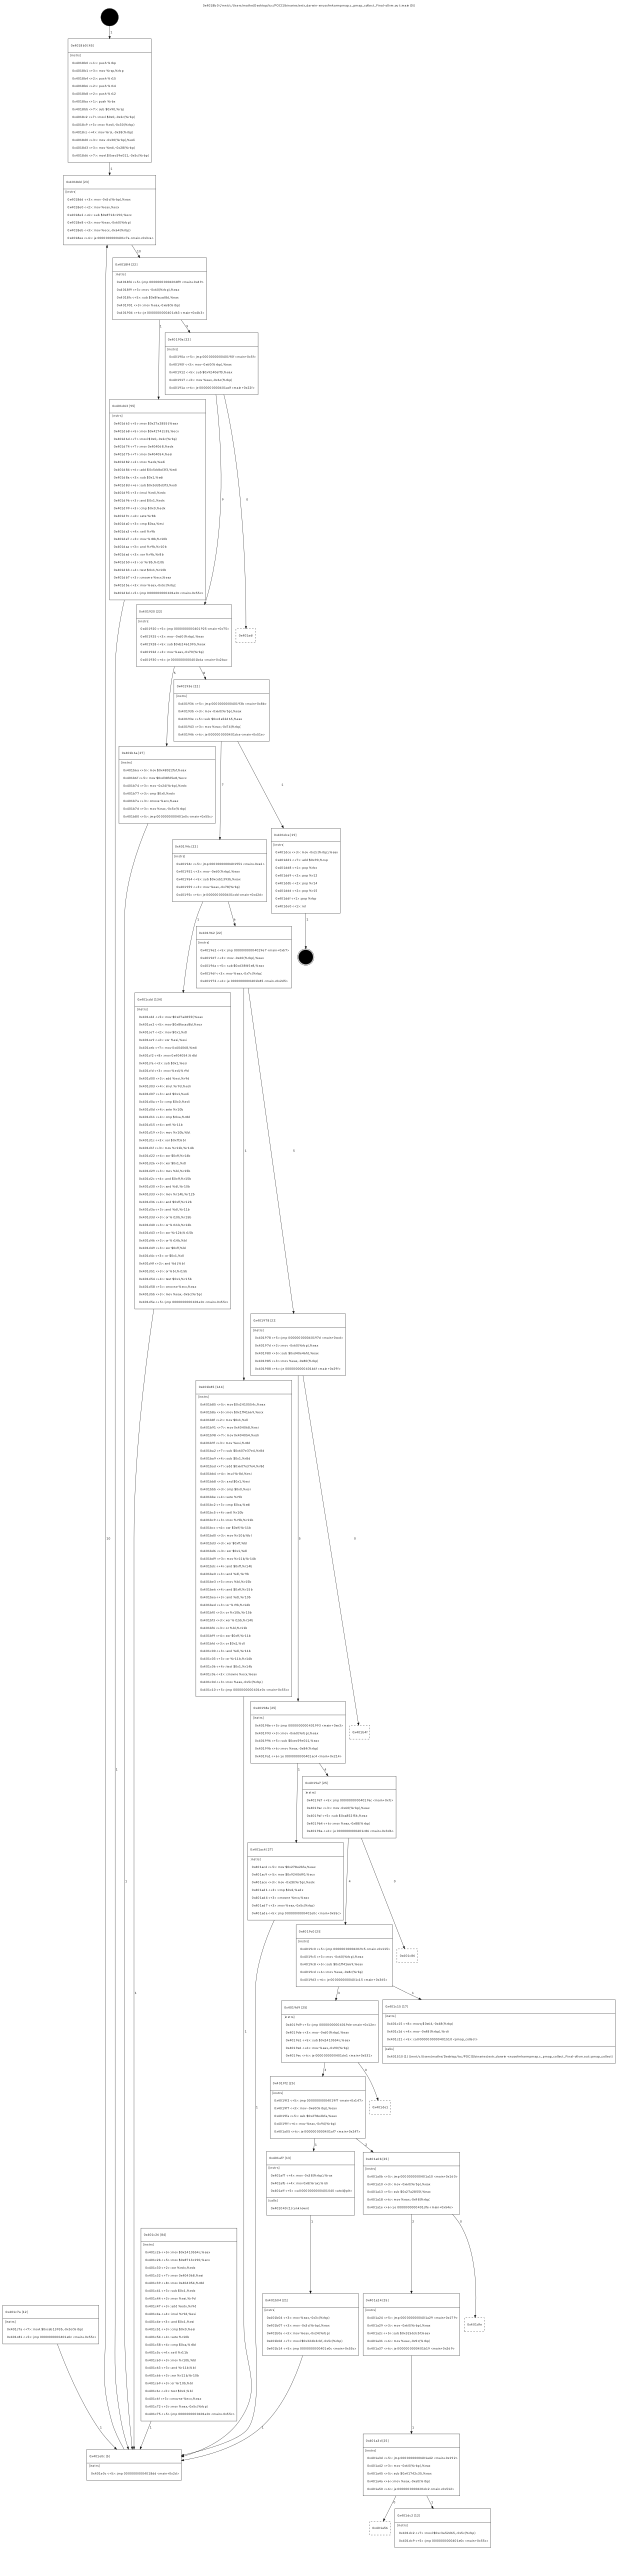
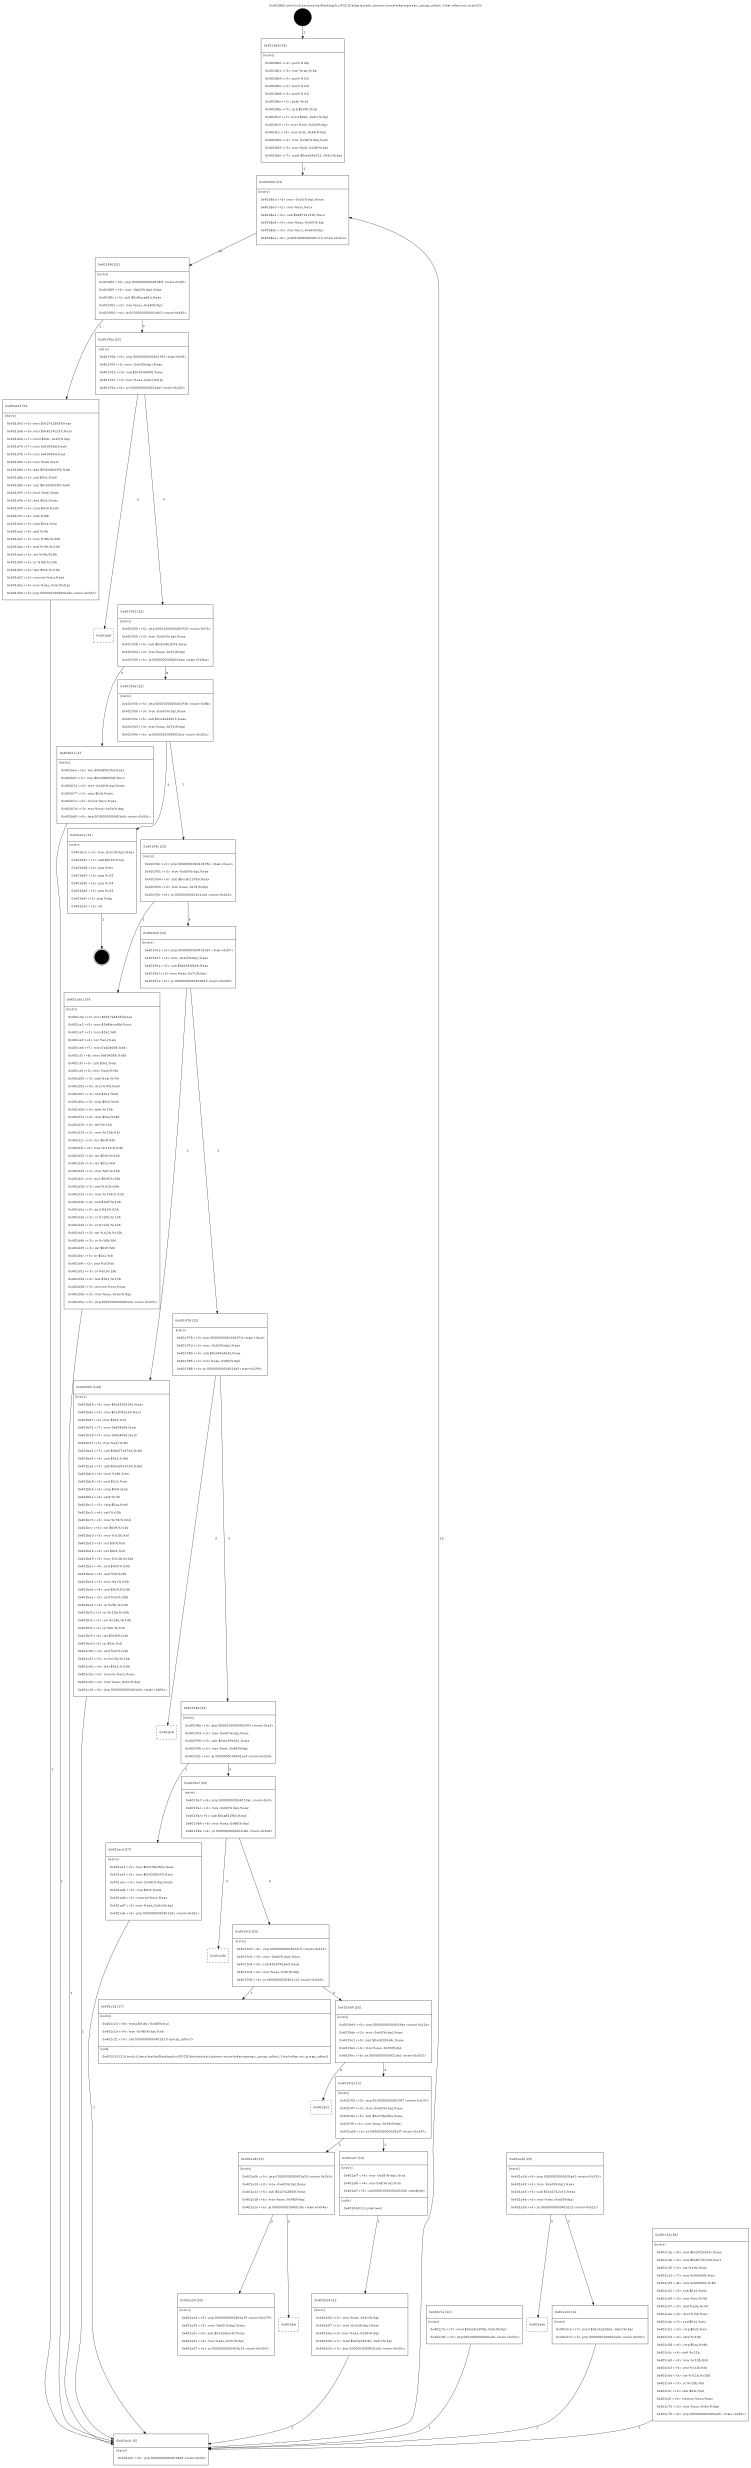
edge "0x401a24 [25]" -> "0x401a3d [25]": removed, label "1"
edge "0x401dc2 [12]" -> "0x401e0c [5]": added, label "1"
